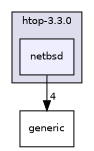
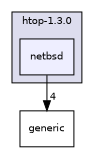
cluster "htop-3.3.0": label "htop-3.3.0" -> "htop-1.3.0"
